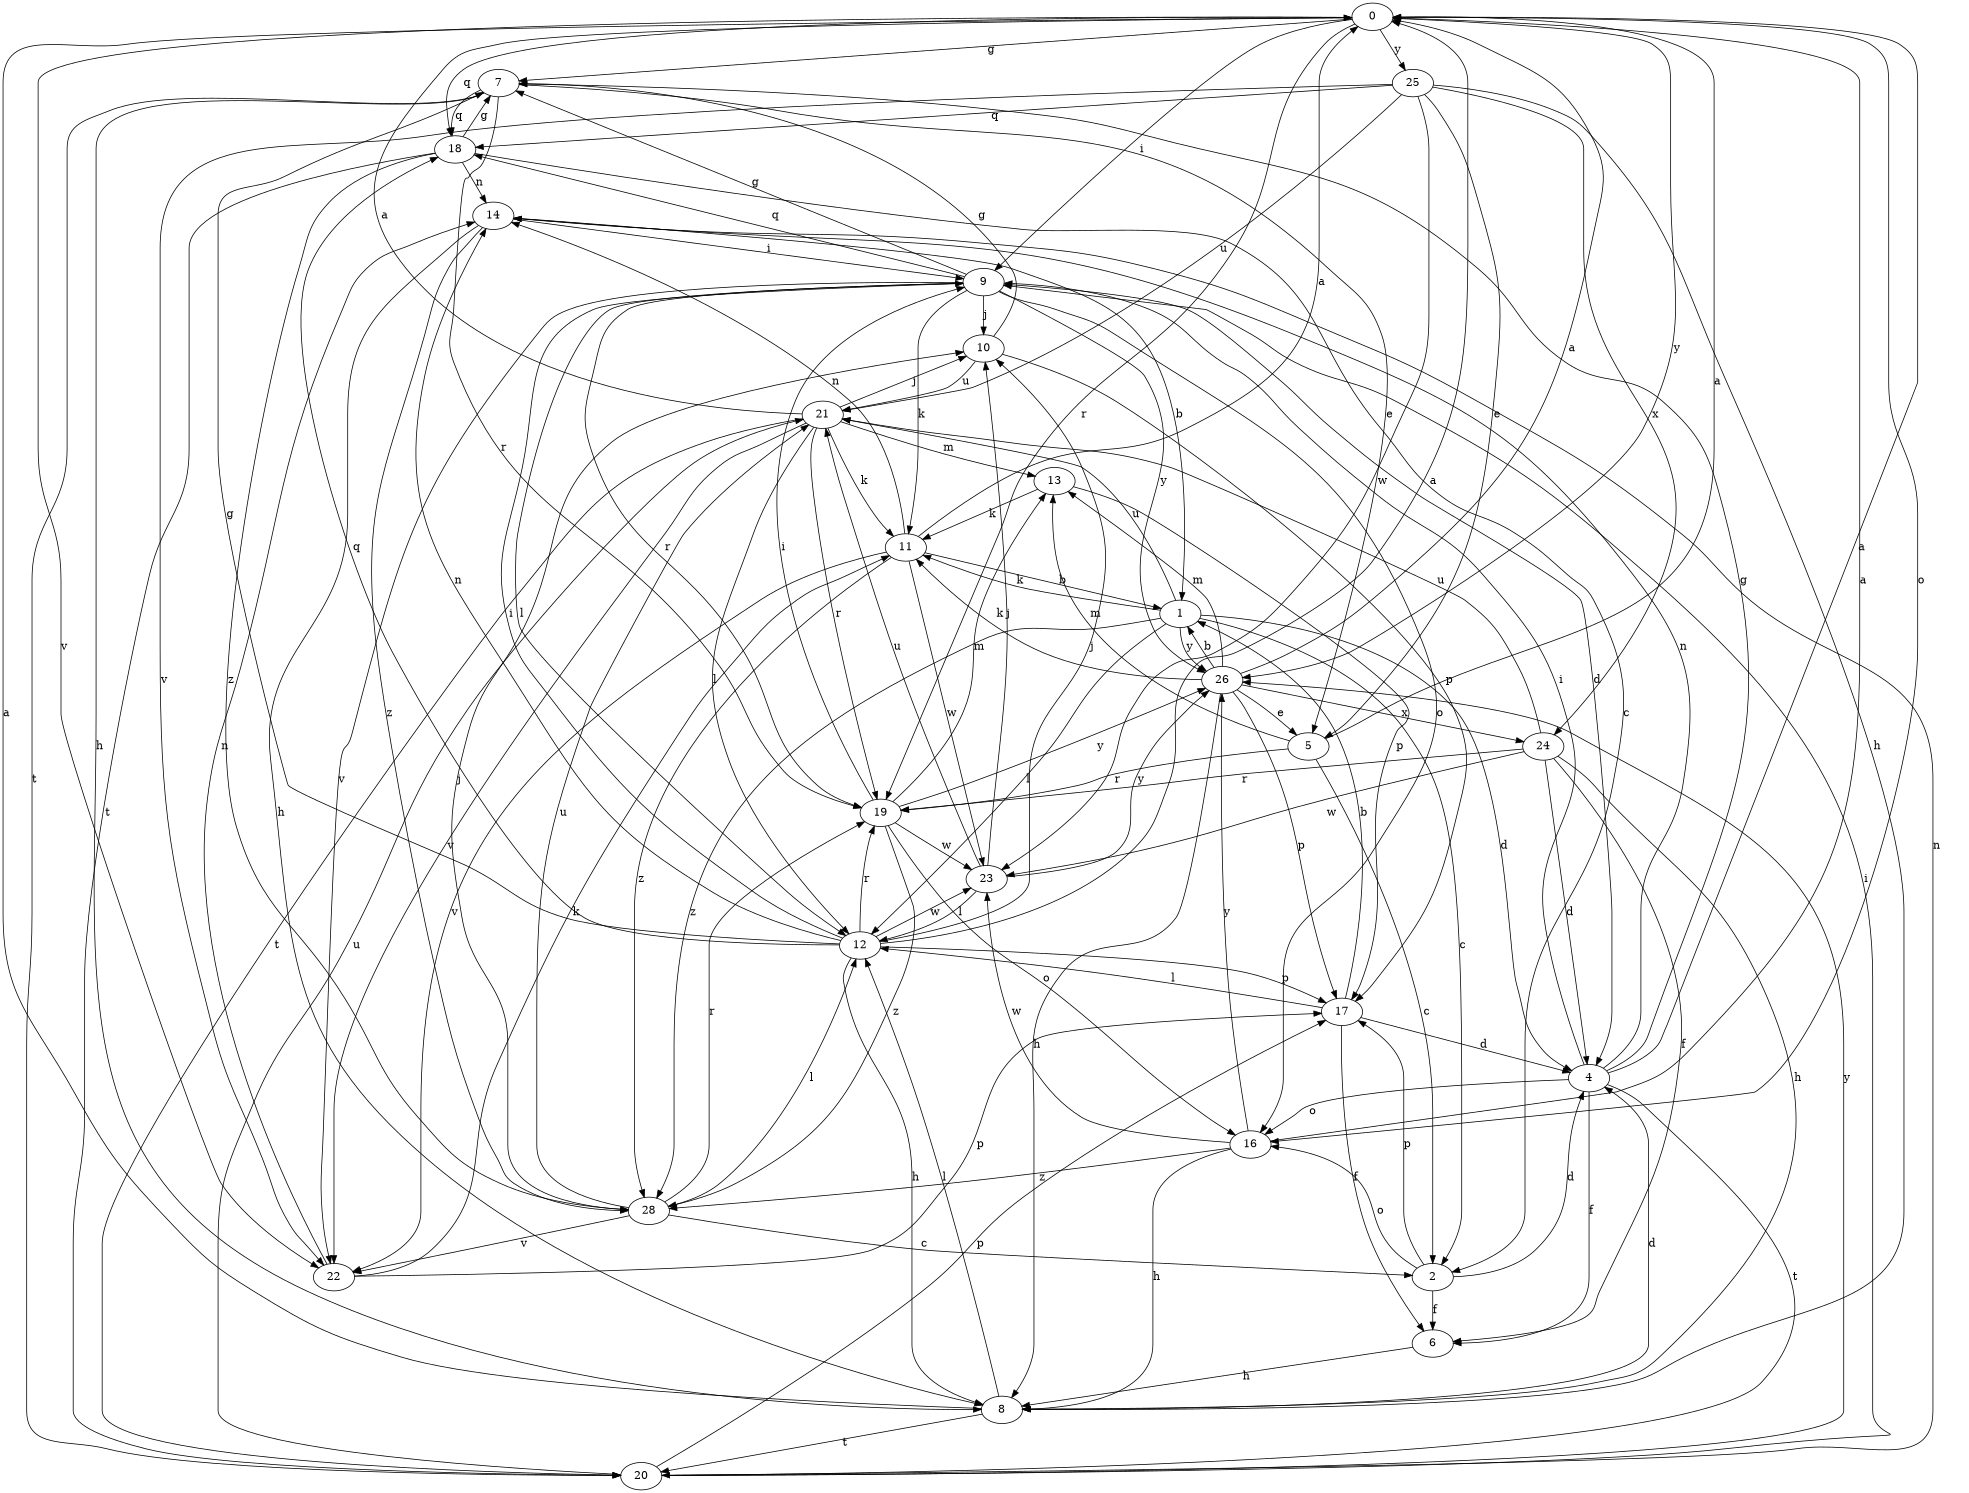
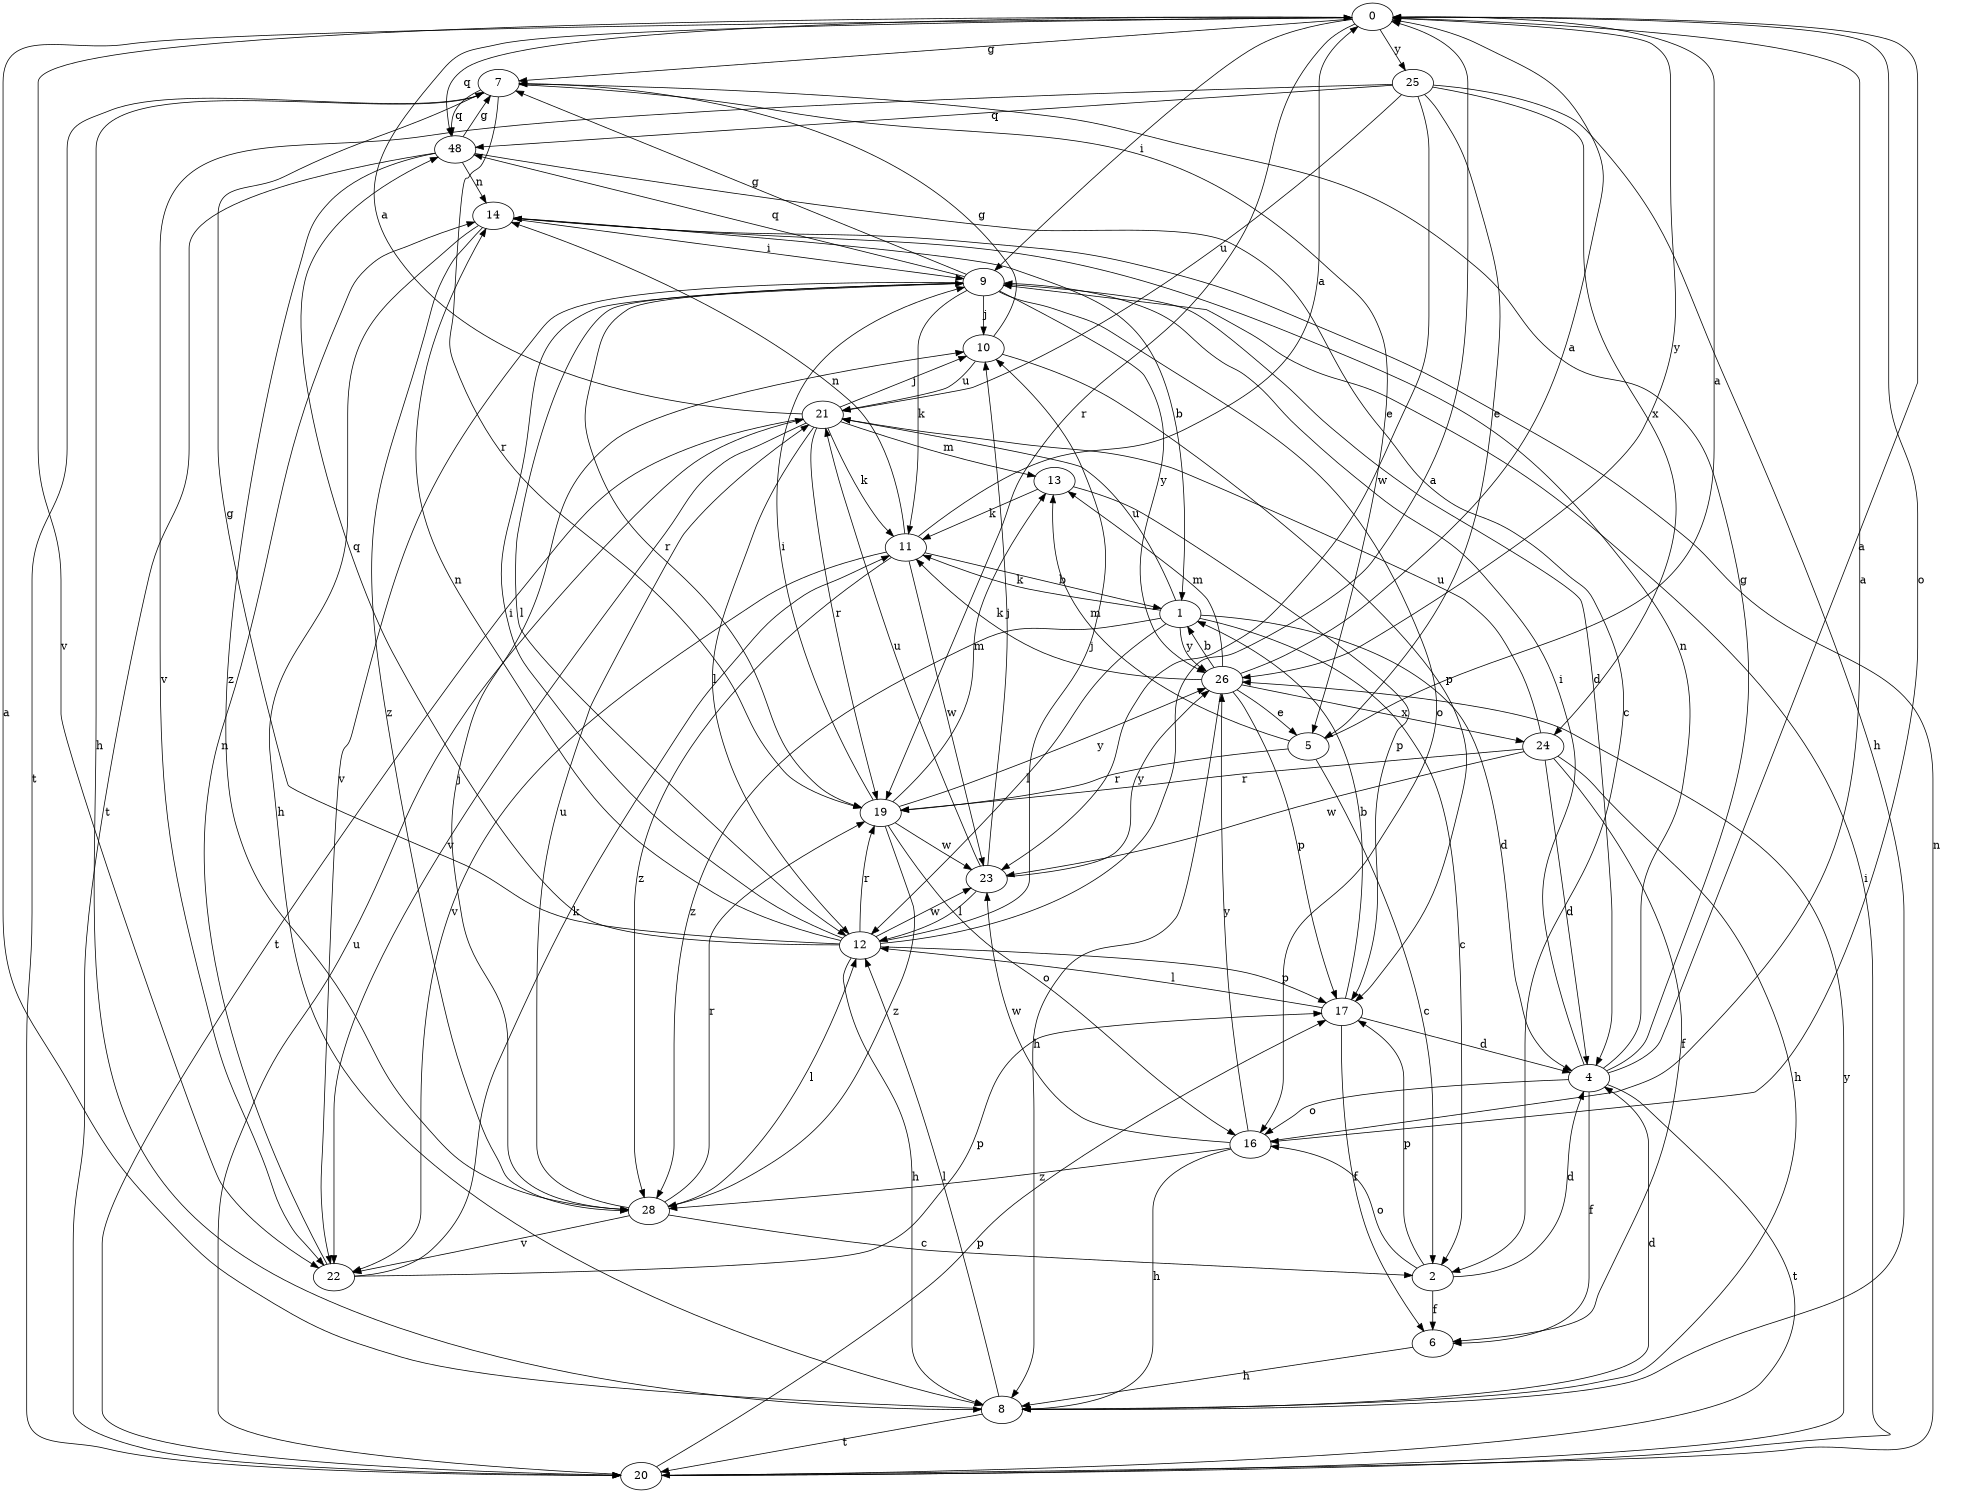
node "18": label "18" -> "48"
